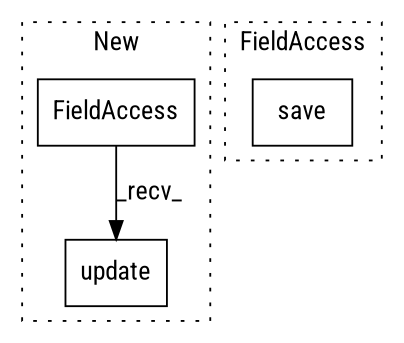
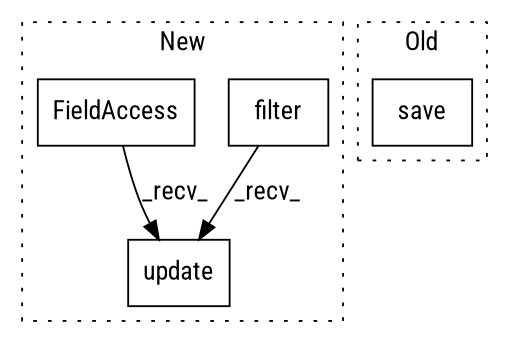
cluster "FieldAccess": label "FieldAccess" -> "Old"
node "filter": added
